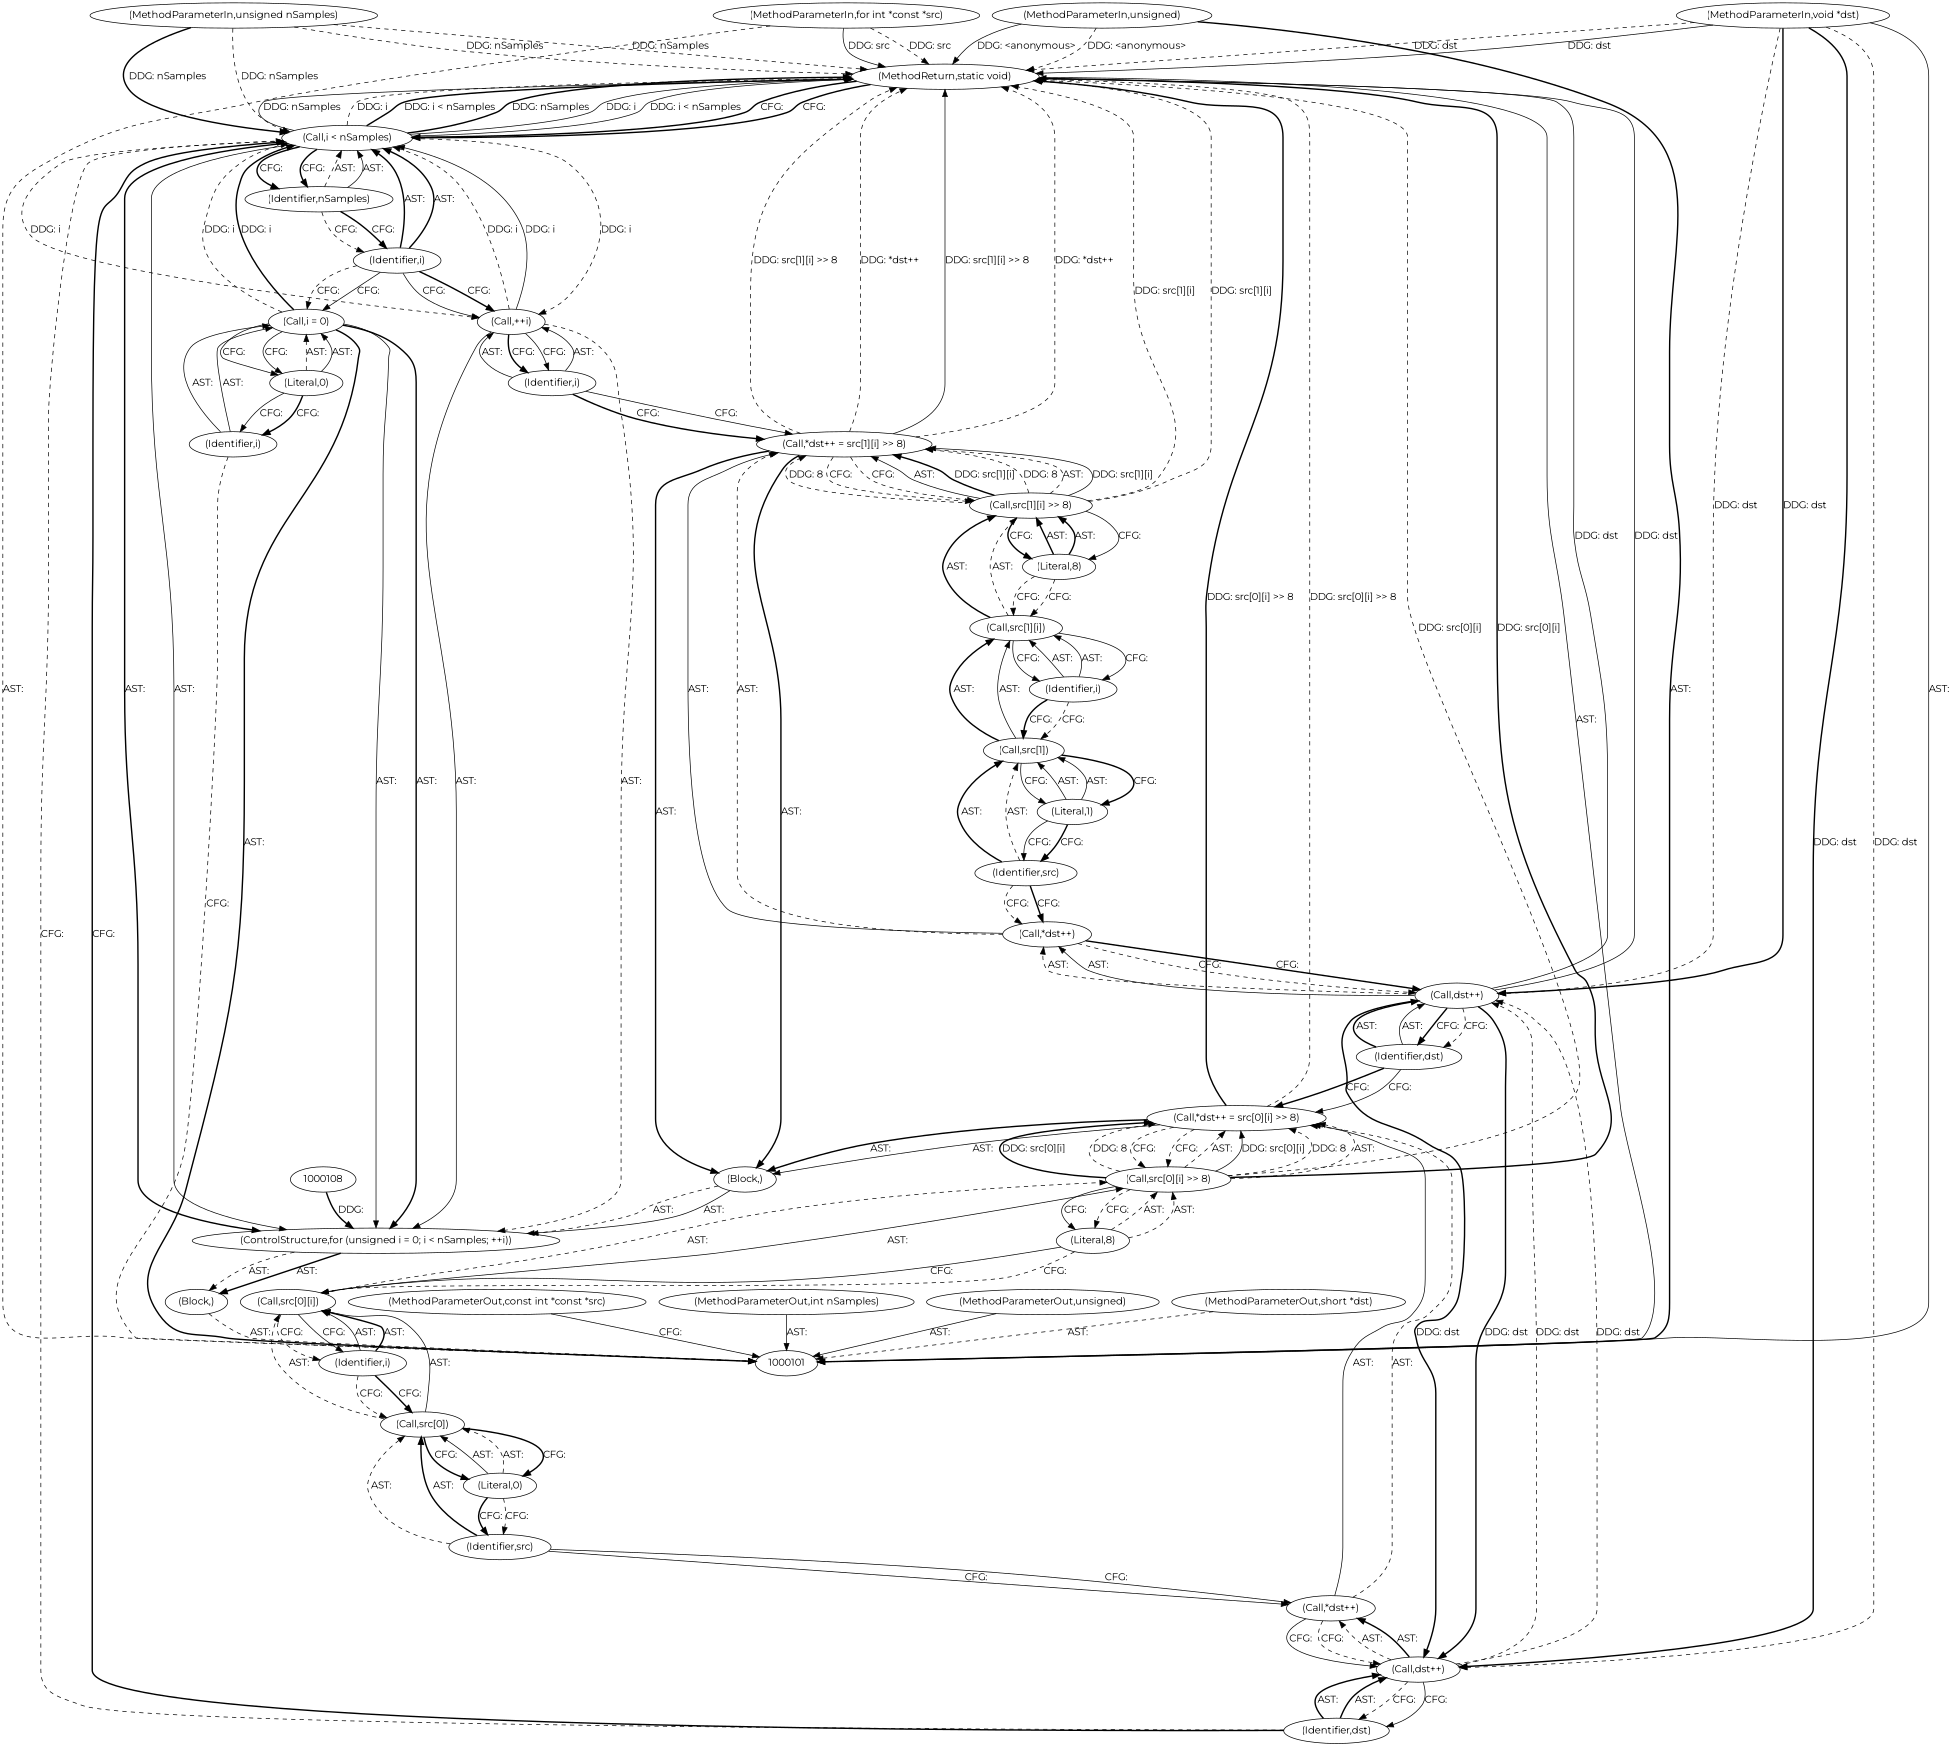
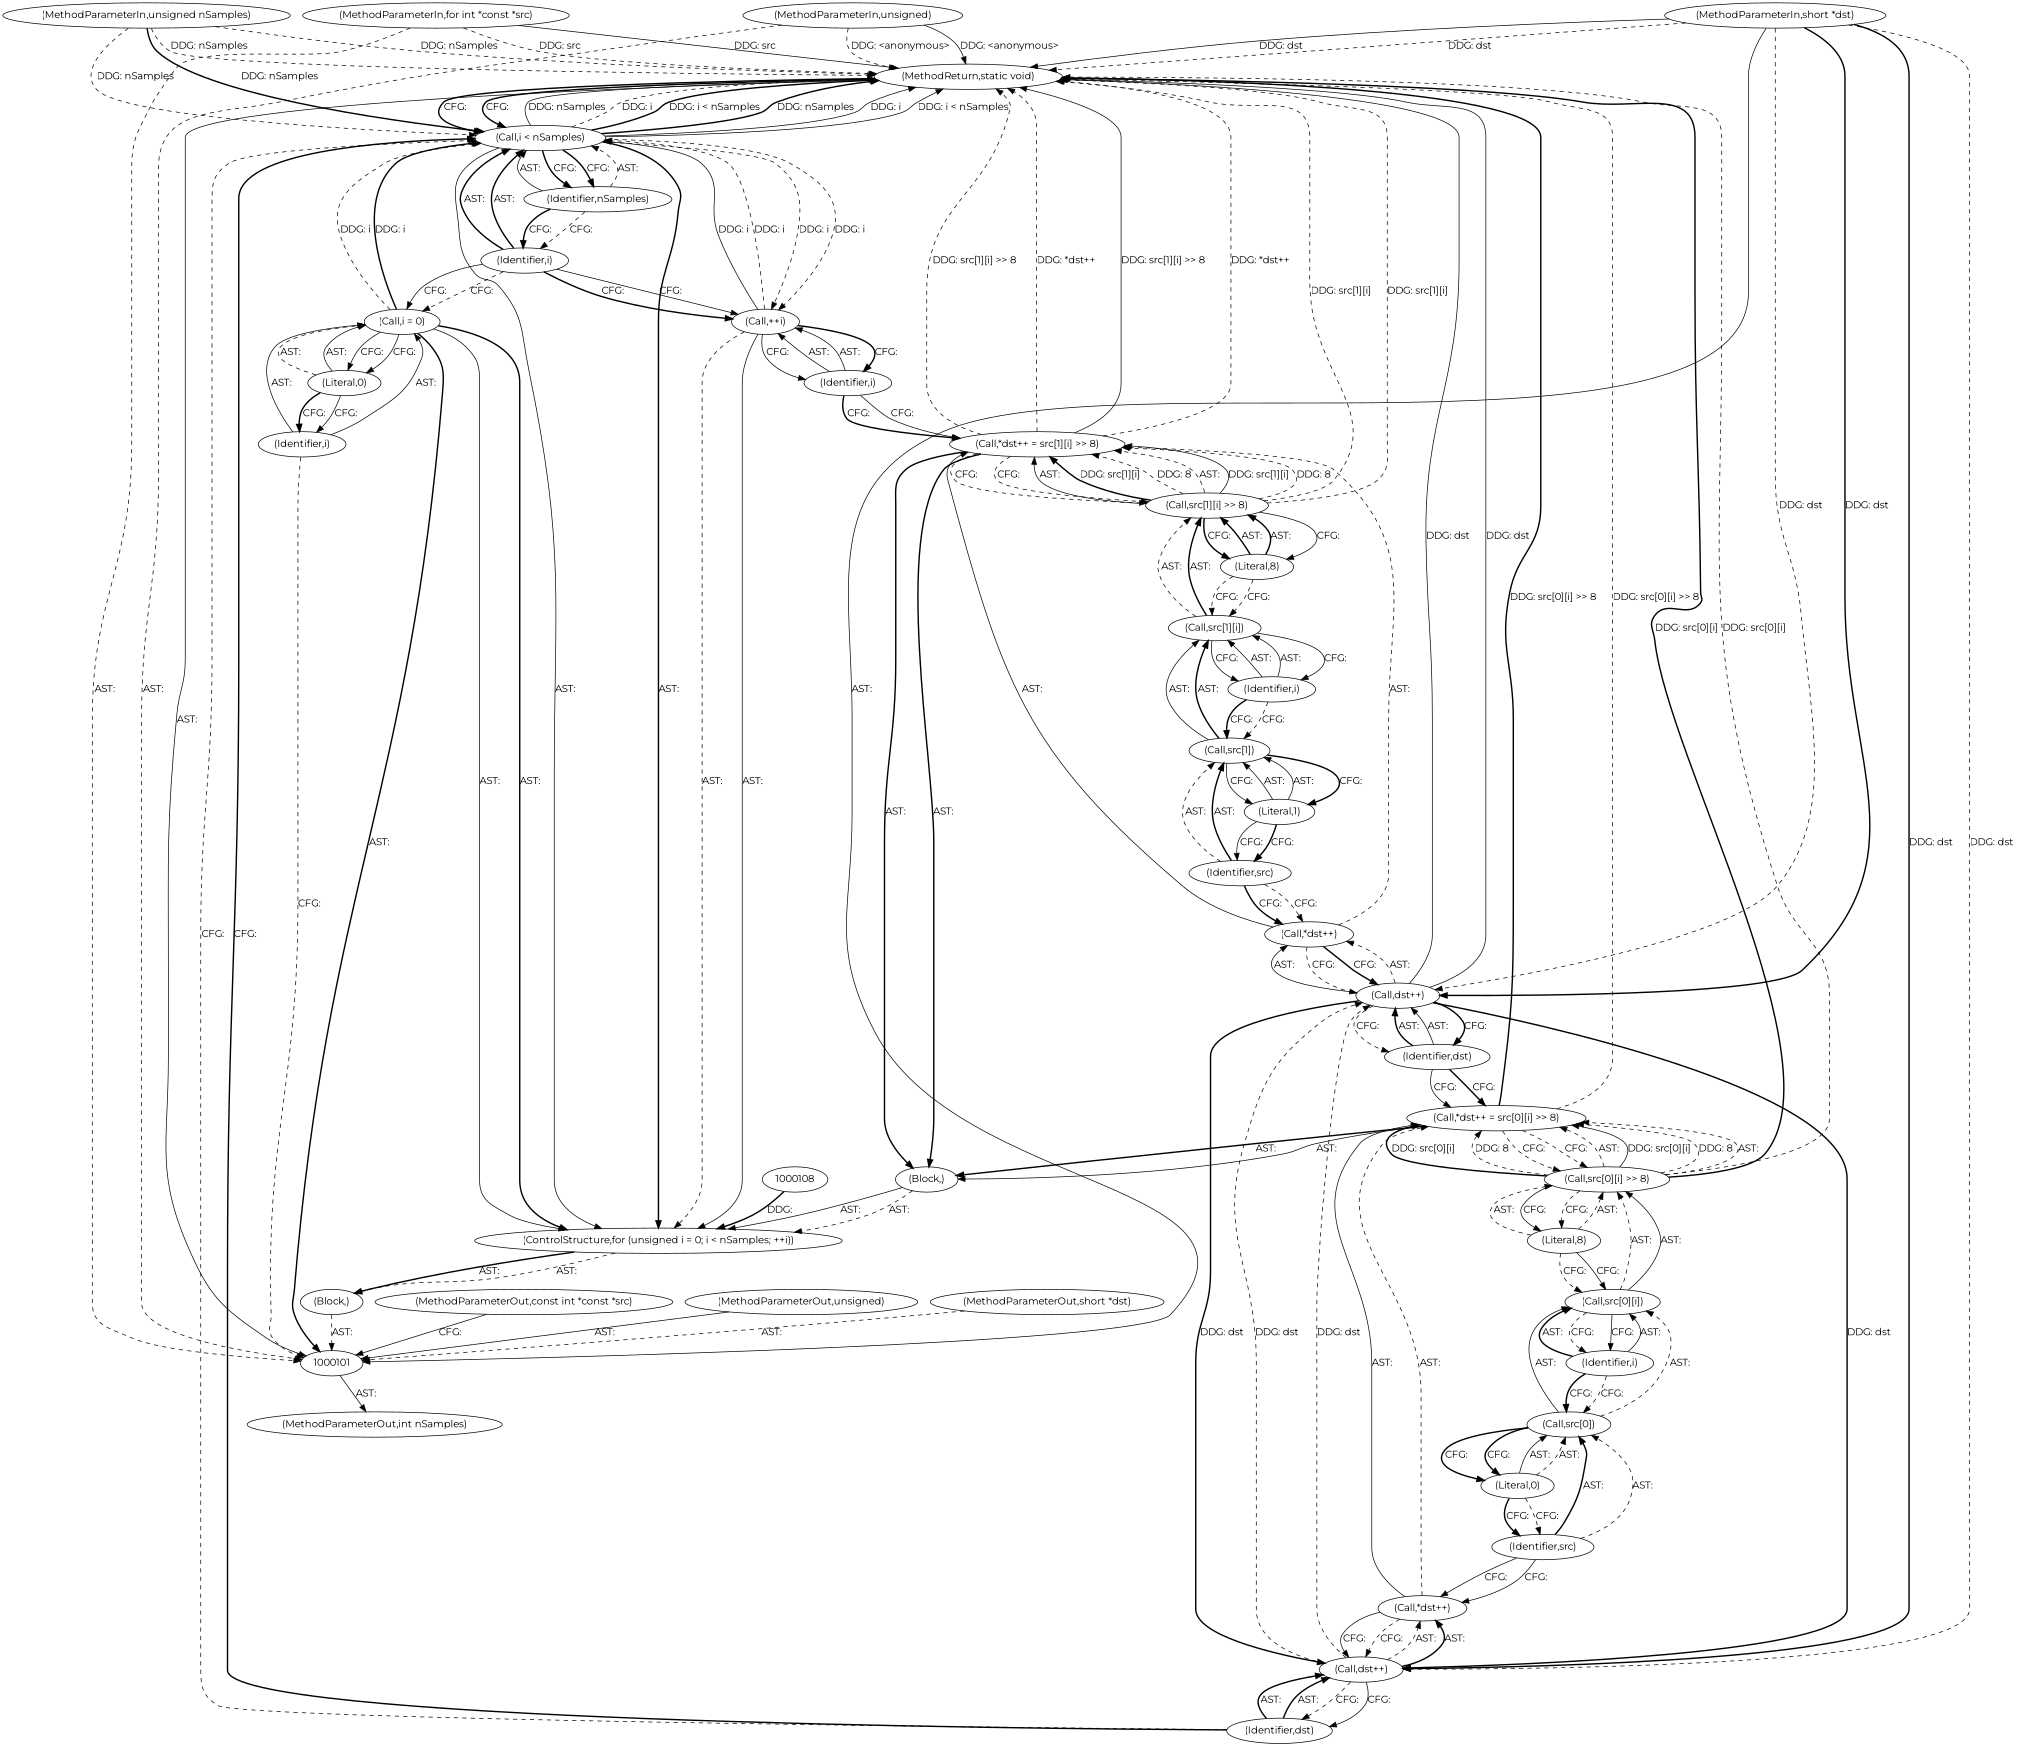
node "(MethodParameterIn,void *dst)": label "(MethodParameterIn,void *dst)" -> "(MethodParameterIn,short *dst)"
edge "(MethodParameterIn,unsigned)" -> "1000101": style bold -> dashed
edge "(MethodParameterOut,int nSamples)" -> "1000101": reversed
